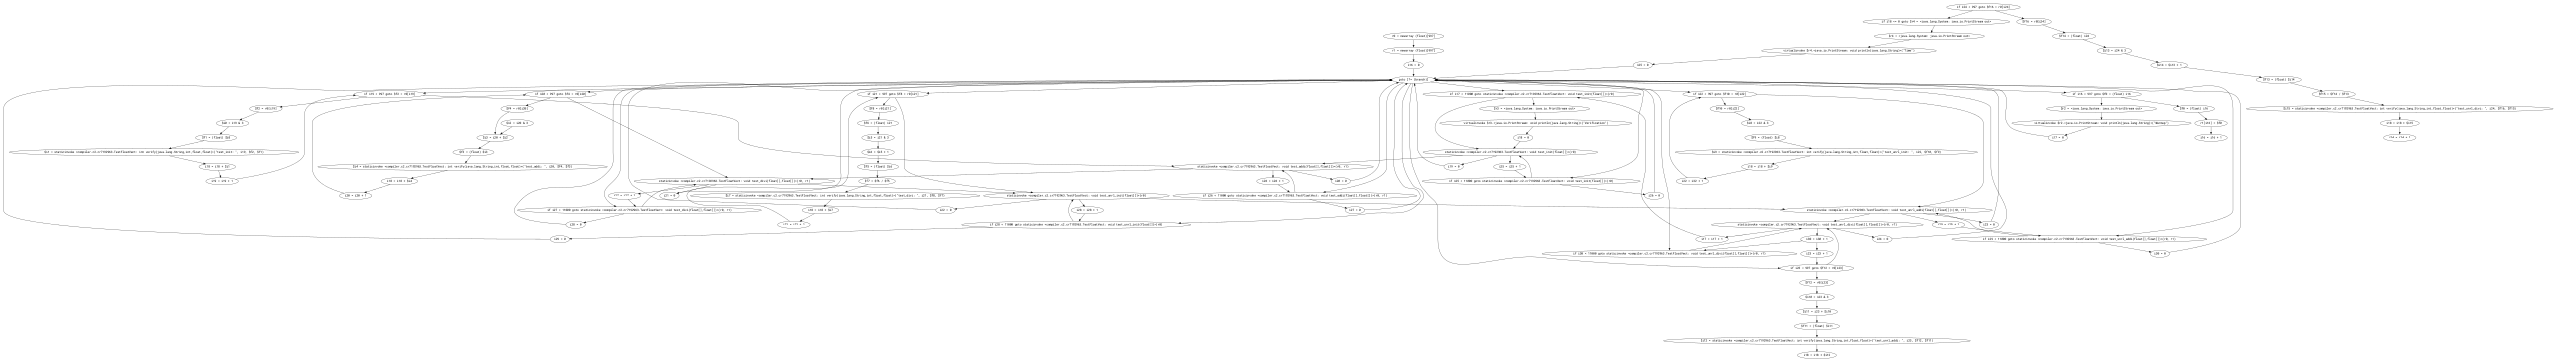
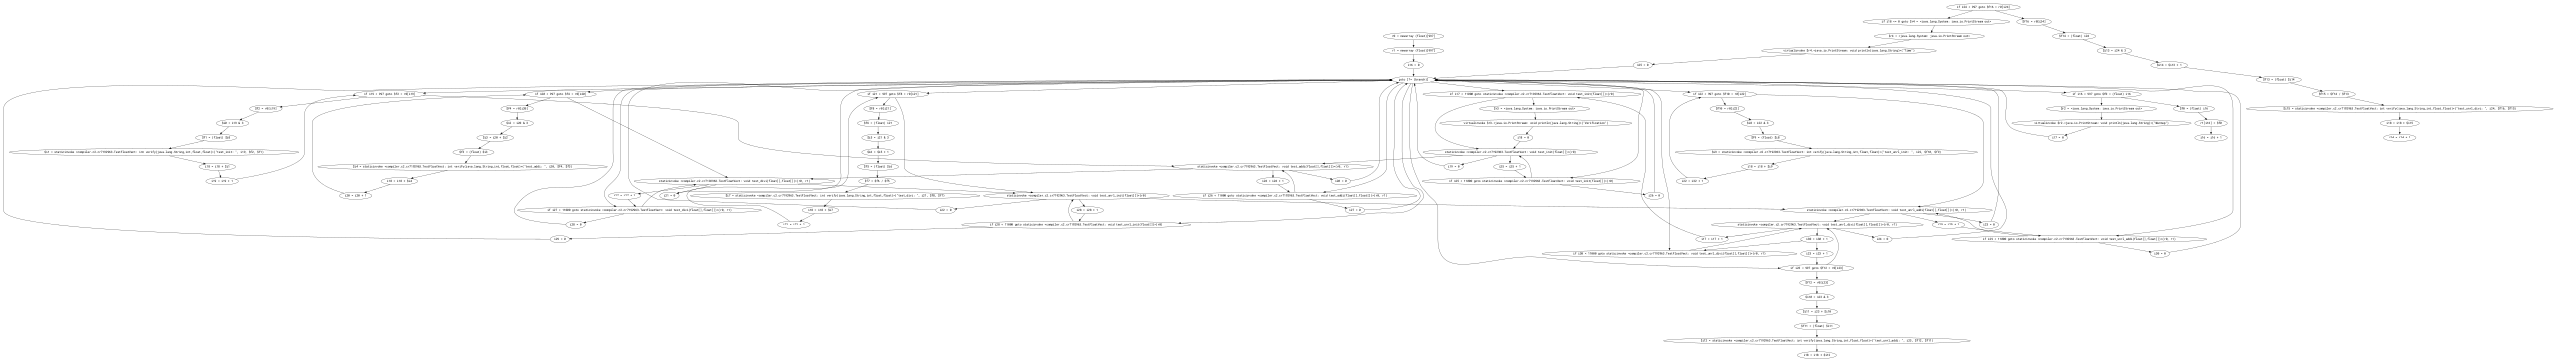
edge "$f4 = r0[i20]" -> "$i3 = i20 + $i2": now "$f4 = r0[i20]" -> "$i2 = i20 & 3"
edge "$i8 = i22 & 3" -> "$f9 = (float) $i8": added
